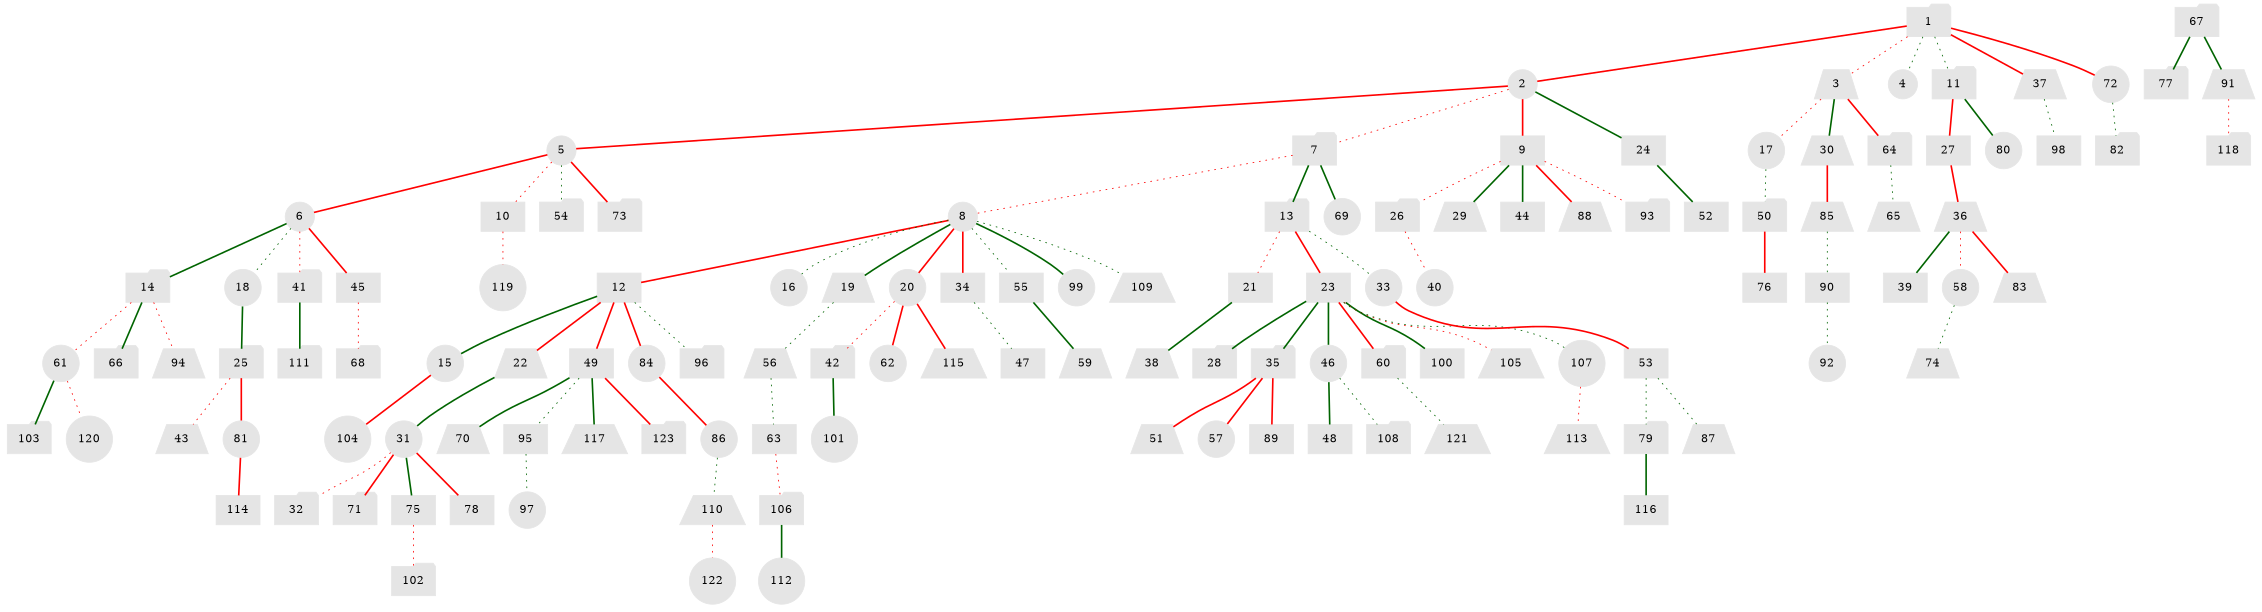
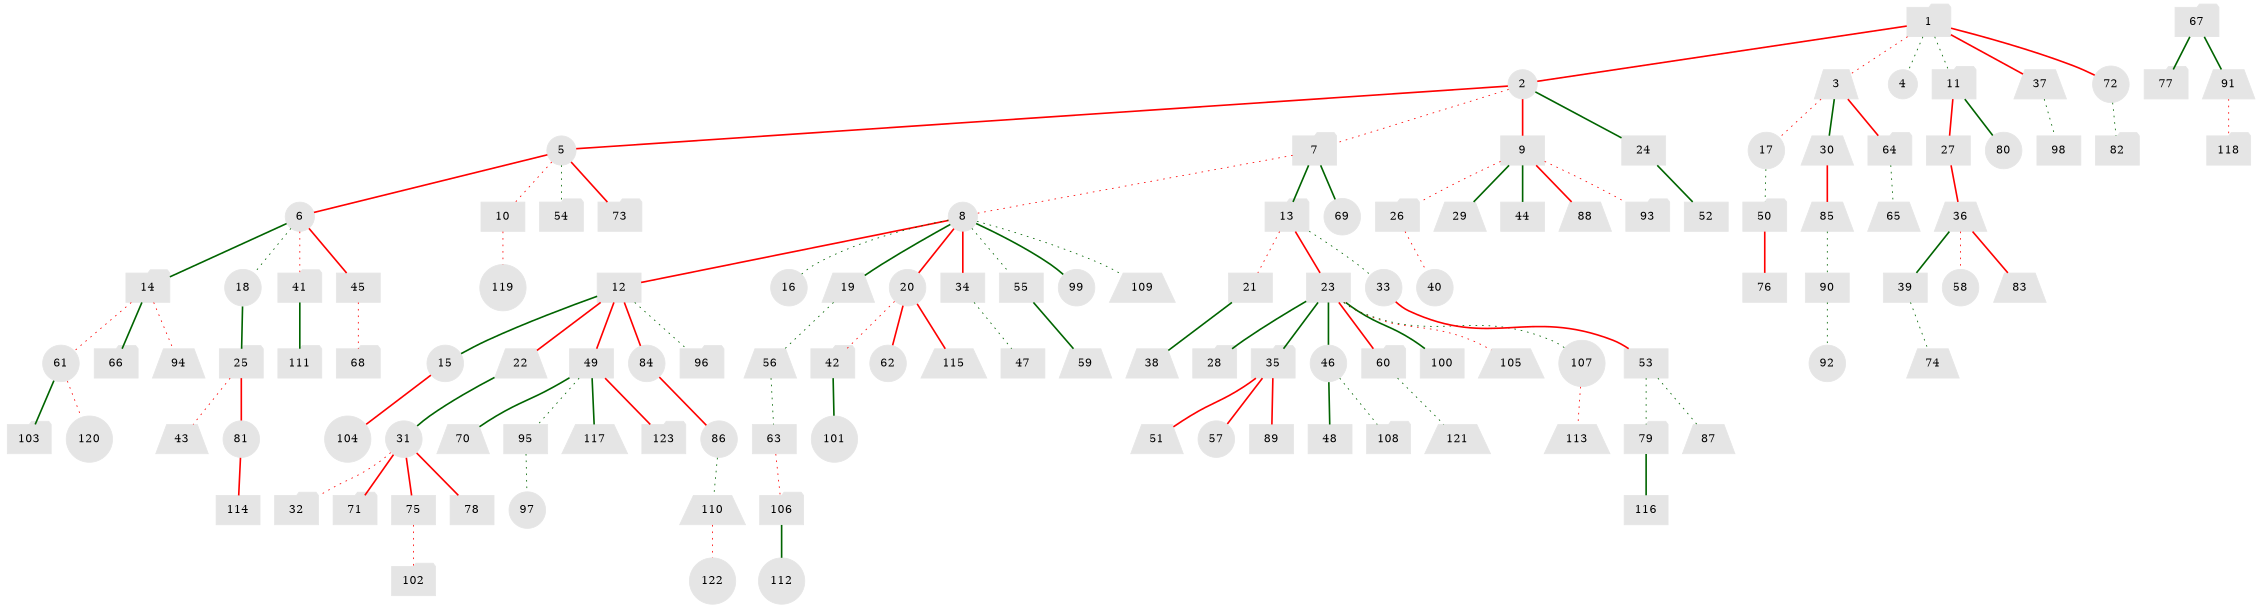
edge "58" -- "74": now "39" -- "74"
edge "31" -- "75": color darkgreen -> red
